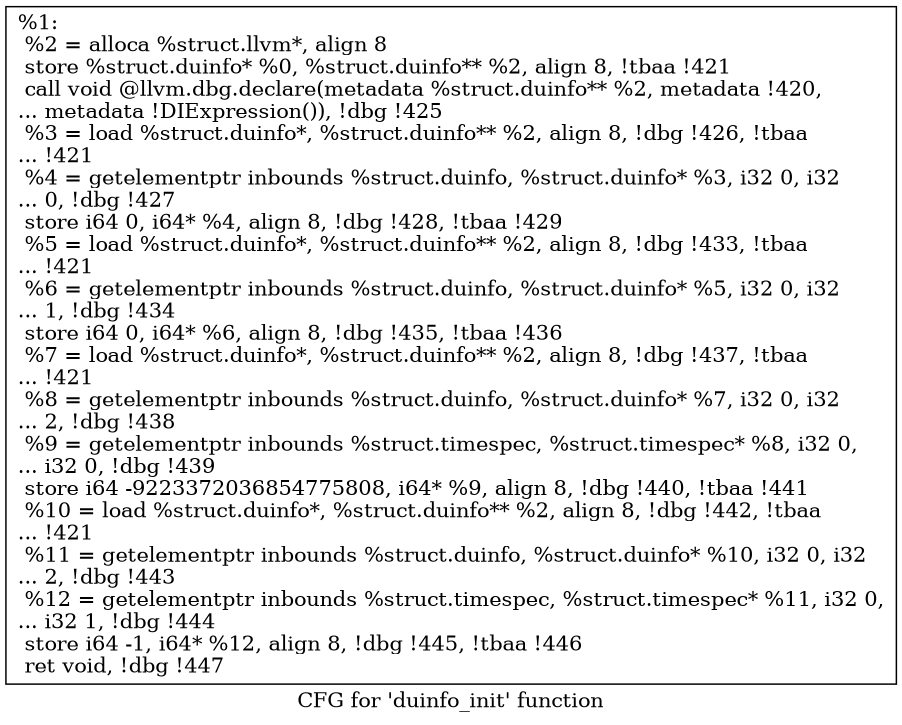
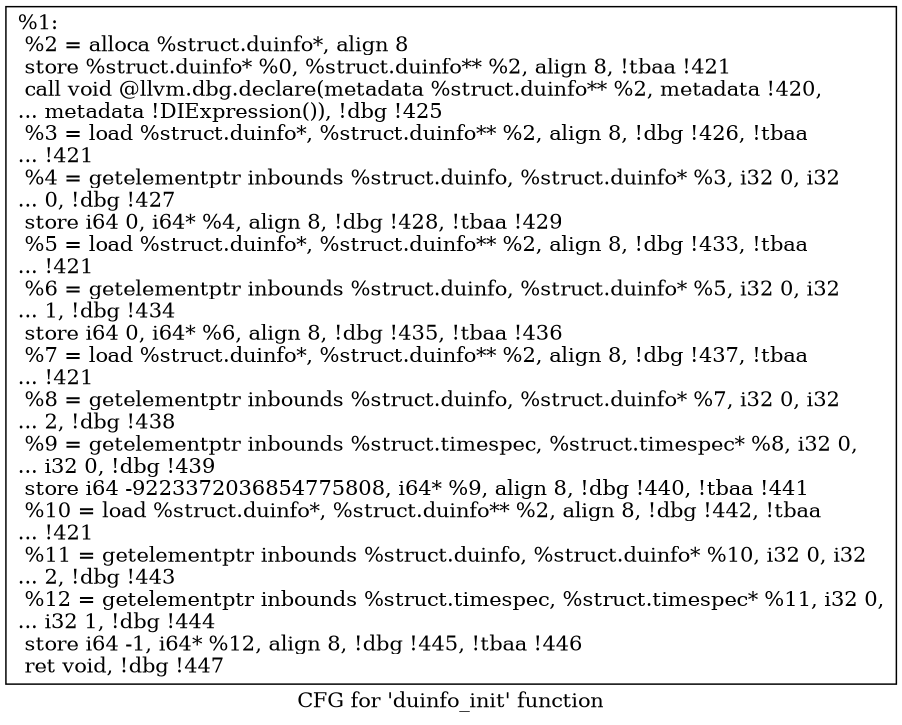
node "%1:": text "%2 = alloca %struct.llvm*, align 8" -> "%2 = alloca %struct.duinfo*, align 8"
